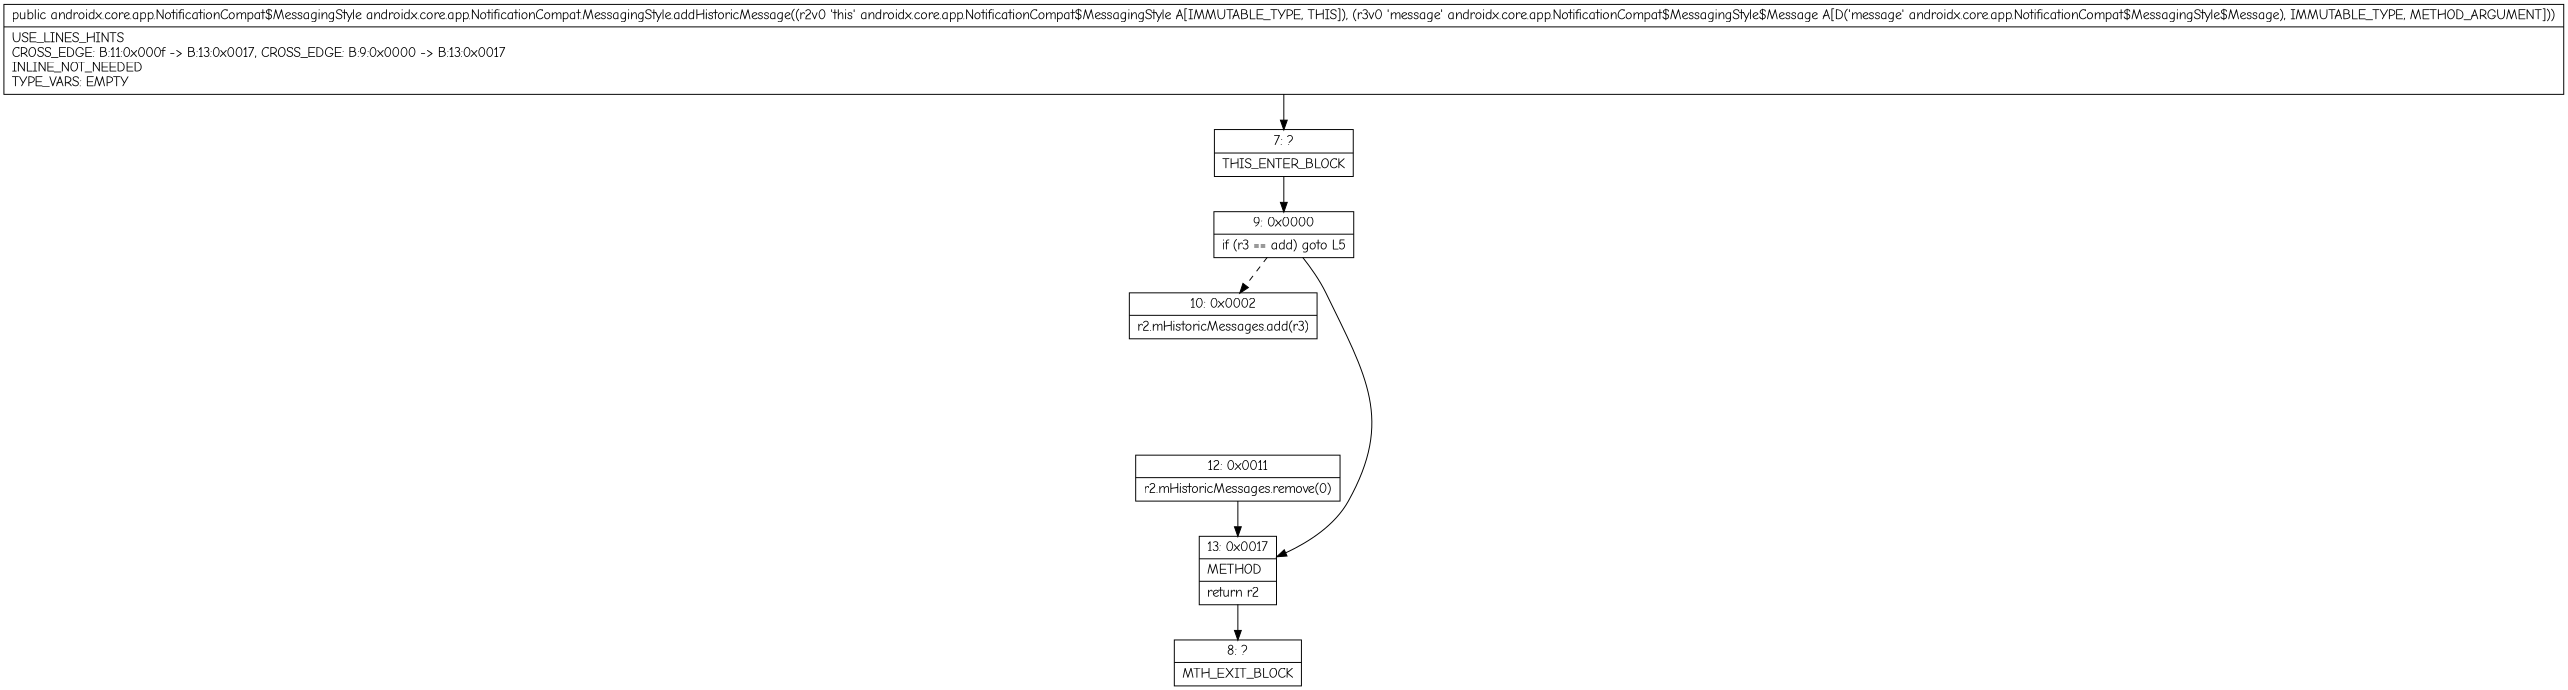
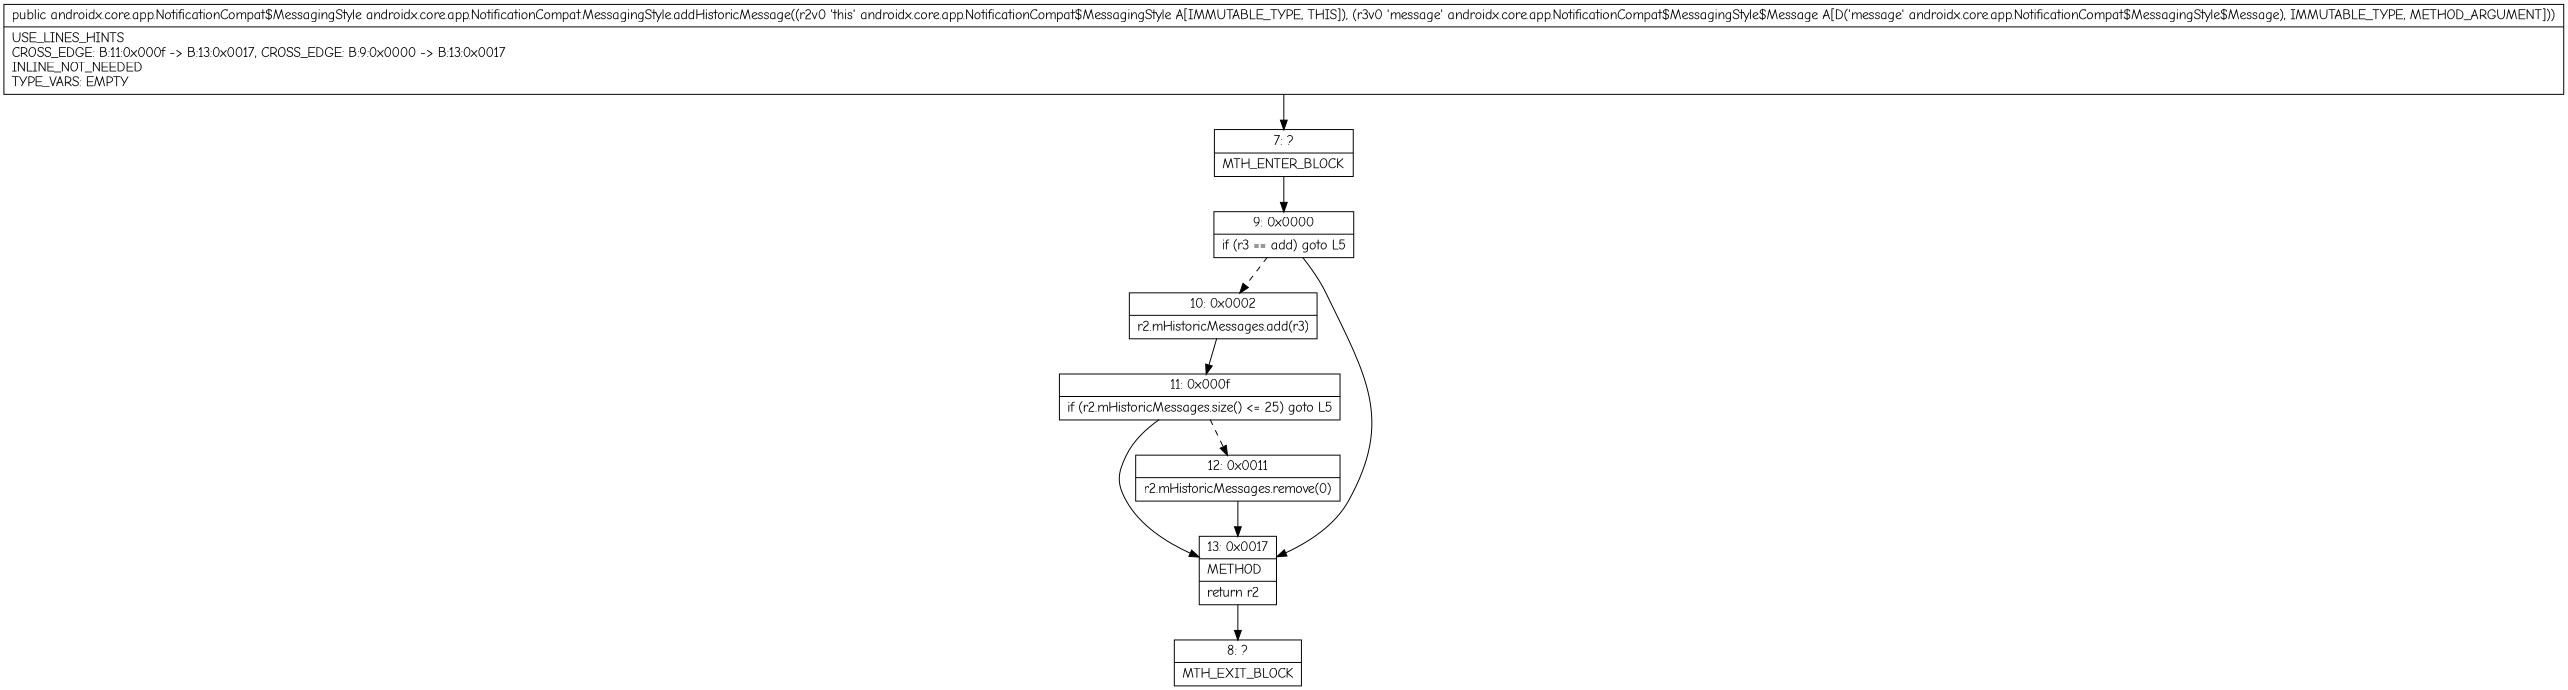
node "7: ?": text "THIS_ENTER_BLOCK" -> "MTH_ENTER_BLOCK"
node "11: 0x000f": added
